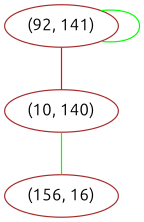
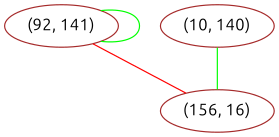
edge "(92, 141)" -- "(10, 140)": now "(92, 141)" -- "(156, 16)"
